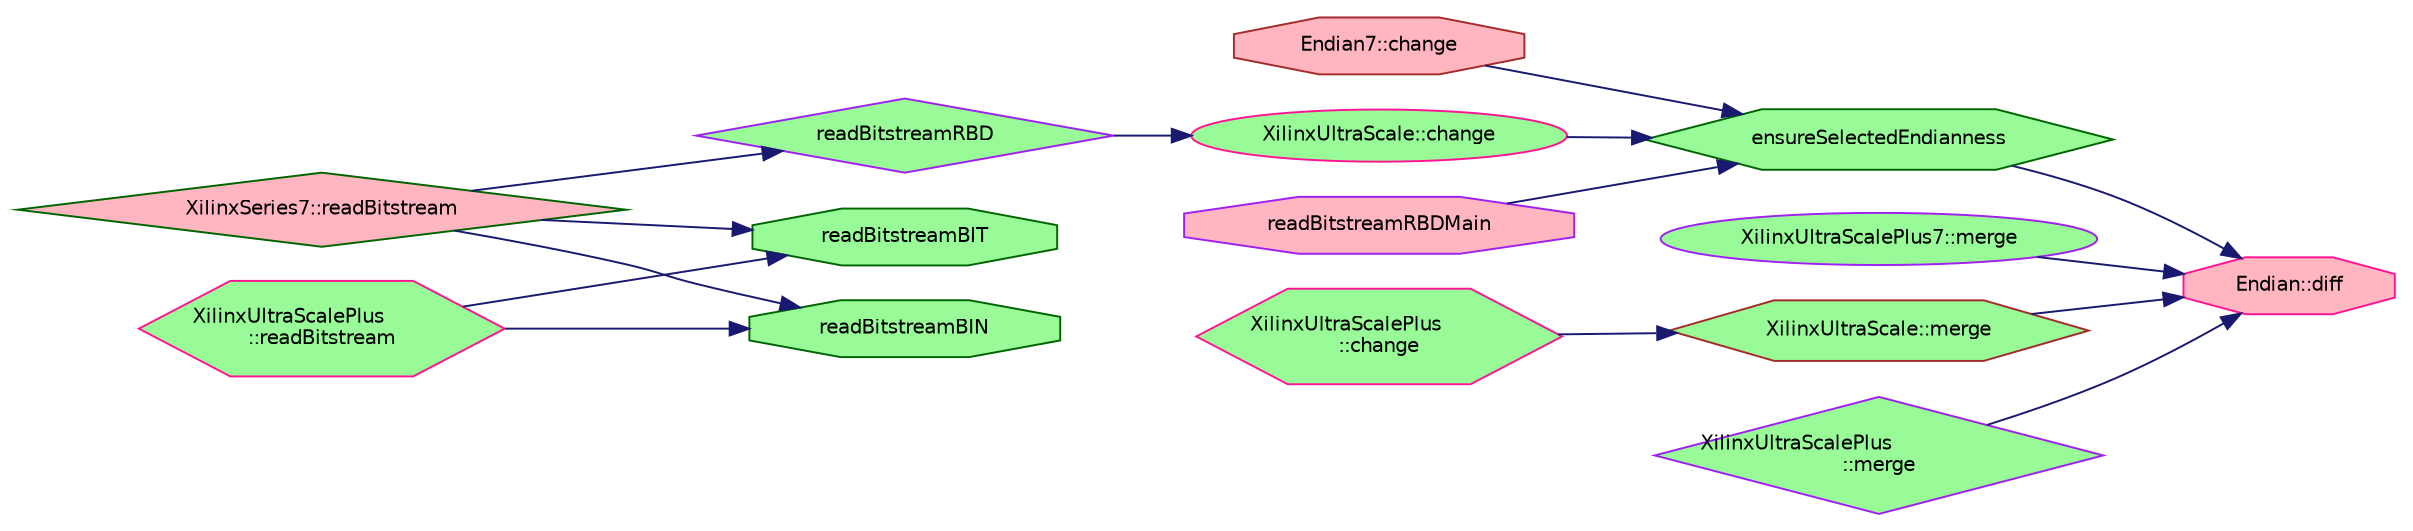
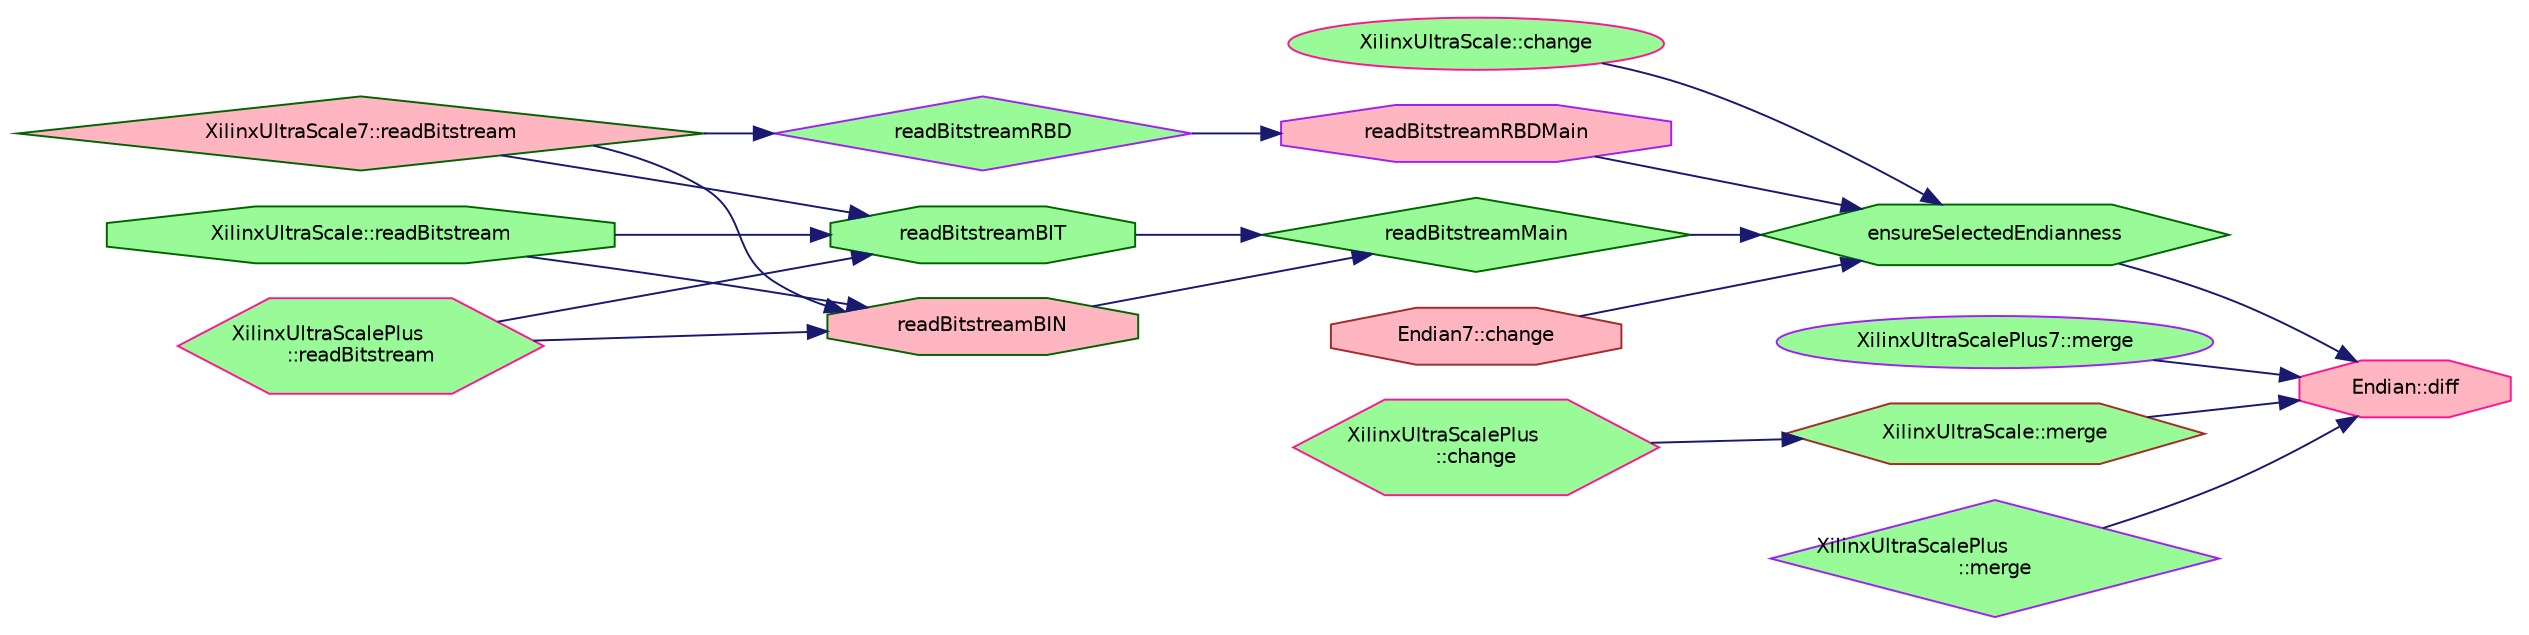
edge "readBitstreamRBD" -> "XilinxUltraScale::change": now "readBitstreamRBD" -> "readBitstreamRBDMain"
node "XilinxSeries7::readBitstream": label "XilinxSeries7::readBitstream" -> "XilinxUltraScale7::readBitstream"
node "XilinxUltraScale::readBitstream": added
node "readBitstreamMain": added
node "readBitstreamBIN": fillcolor palegreen -> lightpink
